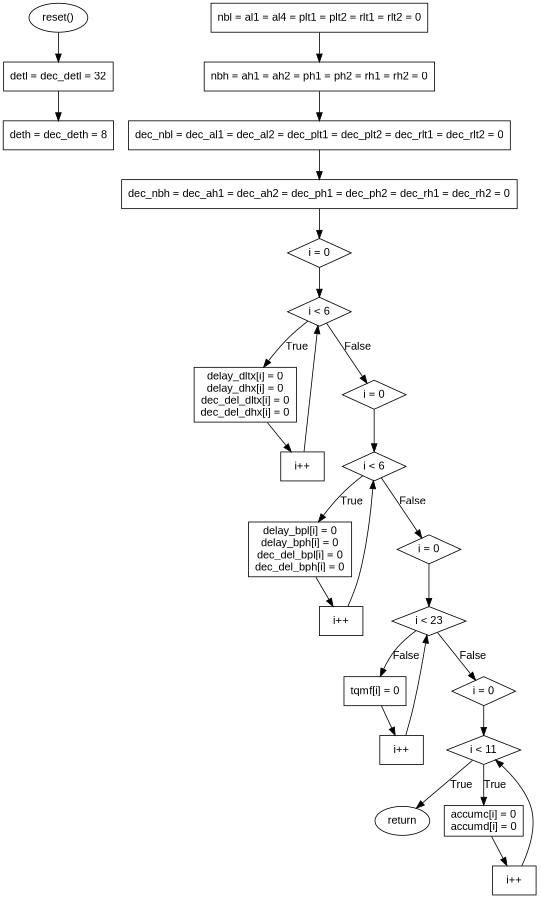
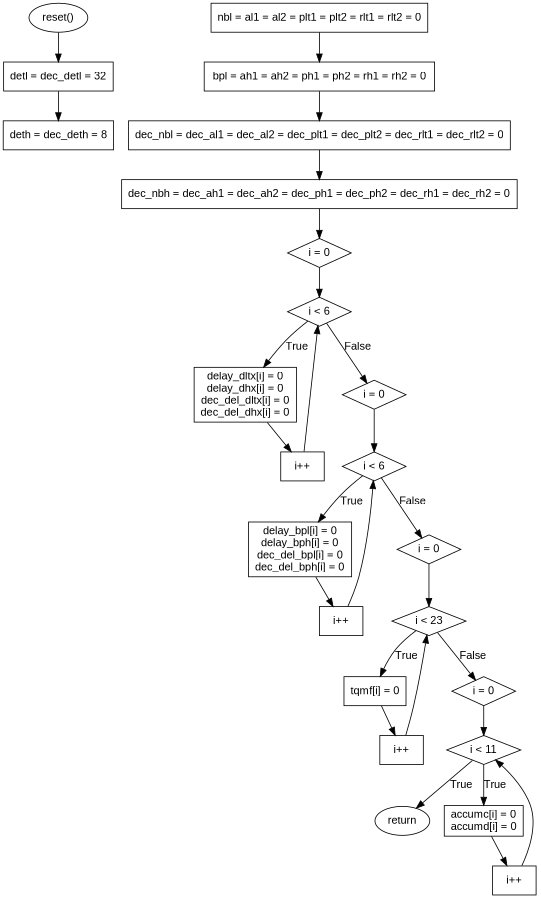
node "nbl = al1 = al4 = plt1 = plt2 = rlt1 = rlt2 = 0": label "nbl = al1 = al4 = plt1 = plt2 = rlt1 = rlt2 = 0" -> "nbl = al1 = al2 = plt1 = plt2 = rlt1 = rlt2 = 0"
node "nbh = ah1 = ah2 = ph1 = ph2 = rh1 = rh2 = 0": label "nbh = ah1 = ah2 = ph1 = ph2 = rh1 = rh2 = 0" -> "bpl = ah1 = ah2 = ph1 = ph2 = rh1 = rh2 = 0"
edge "i < 23" -> "tqmf[i] = 0": label "False" -> "True"
